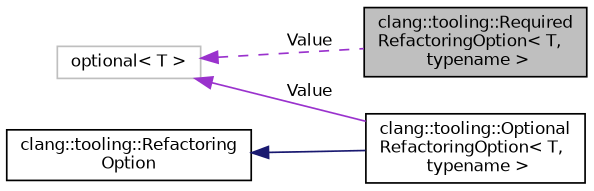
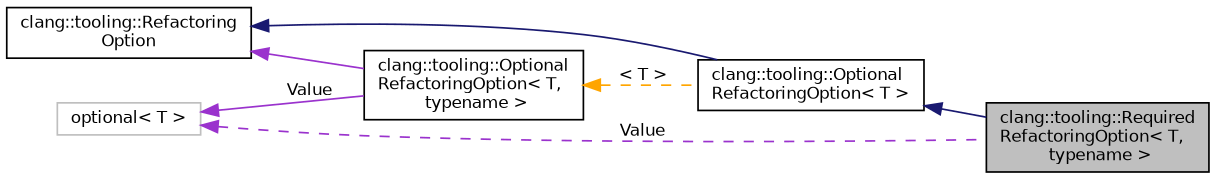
node "clang::tooling::Optional RefactoringOption< T >": added
edge "clang::tooling::Optional RefactoringOption< T, typename >" -> "clang::tooling::Refactoring Option": color midnightblue -> darkorchid3
